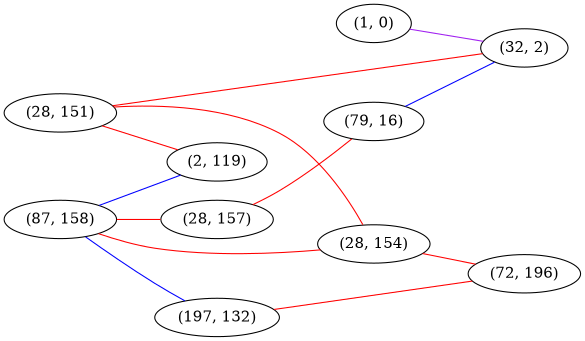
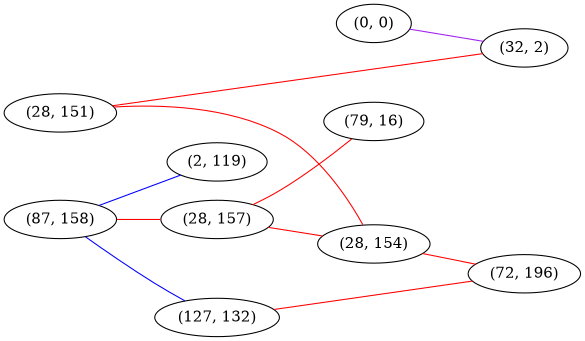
node "(1, 0)": label "(1, 0)" -> "(0, 0)"
edge "(32, 2)" -- "(79, 16)": removed
edge "(28, 151)" -- "(2, 119)": removed
edge "(87, 158)" -- "(28, 154)": now "(28, 157)" -- "(28, 154)"
node "(197, 132)": label "(197, 132)" -> "(127, 132)"
